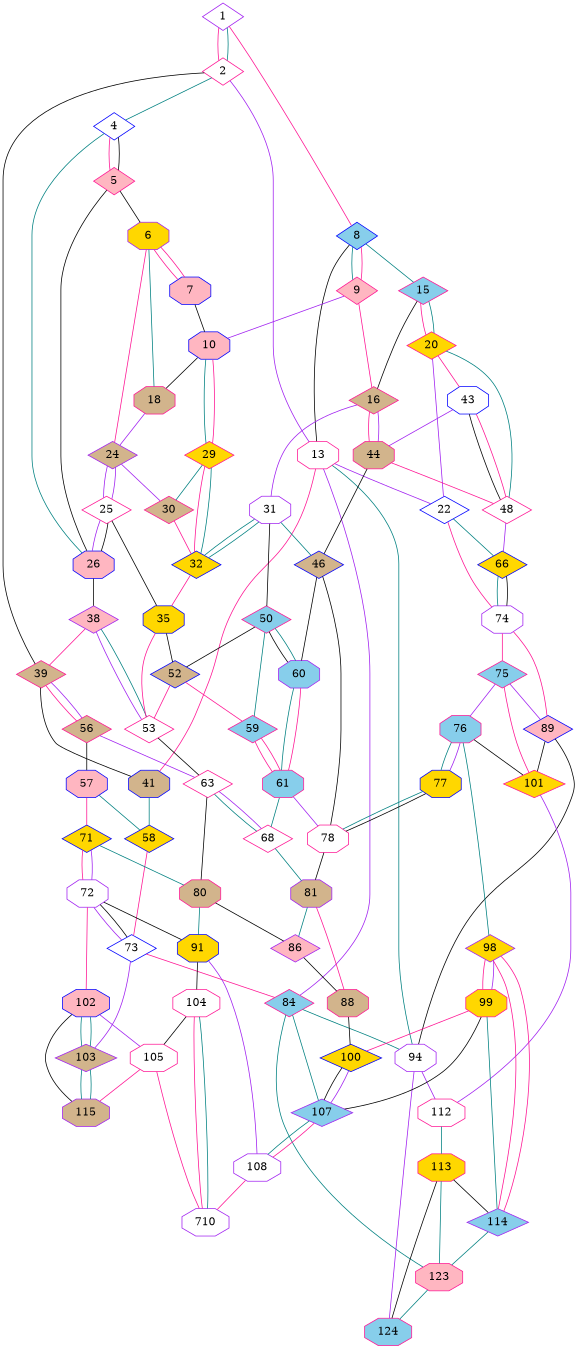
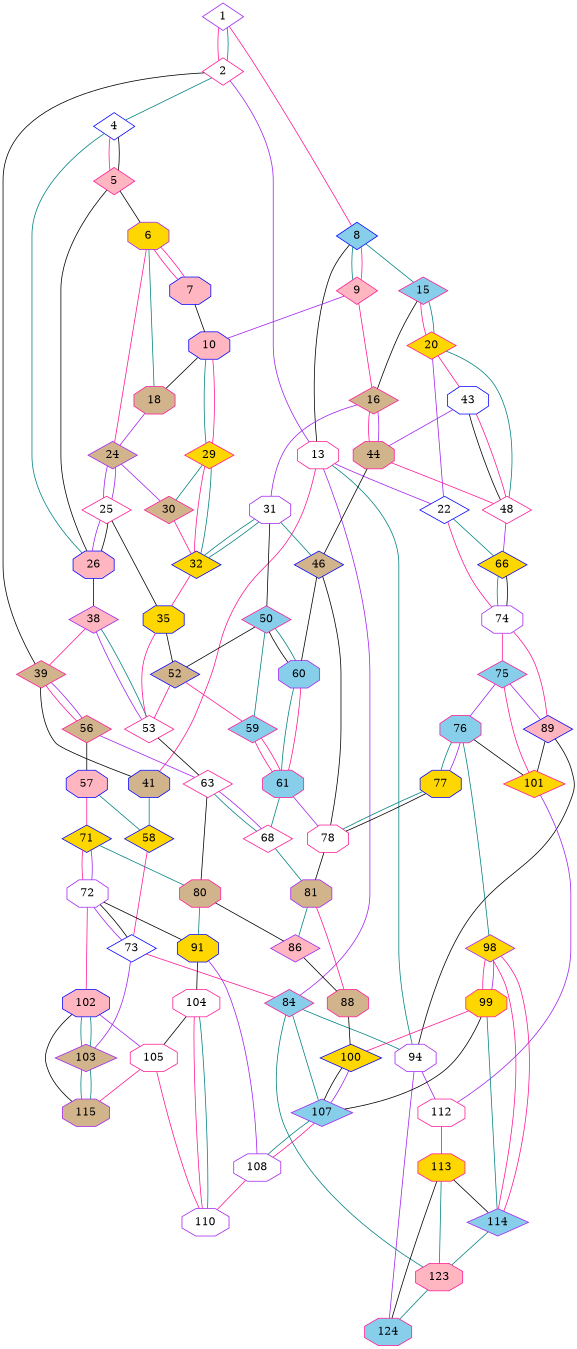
node "710": label "710" -> "110"
